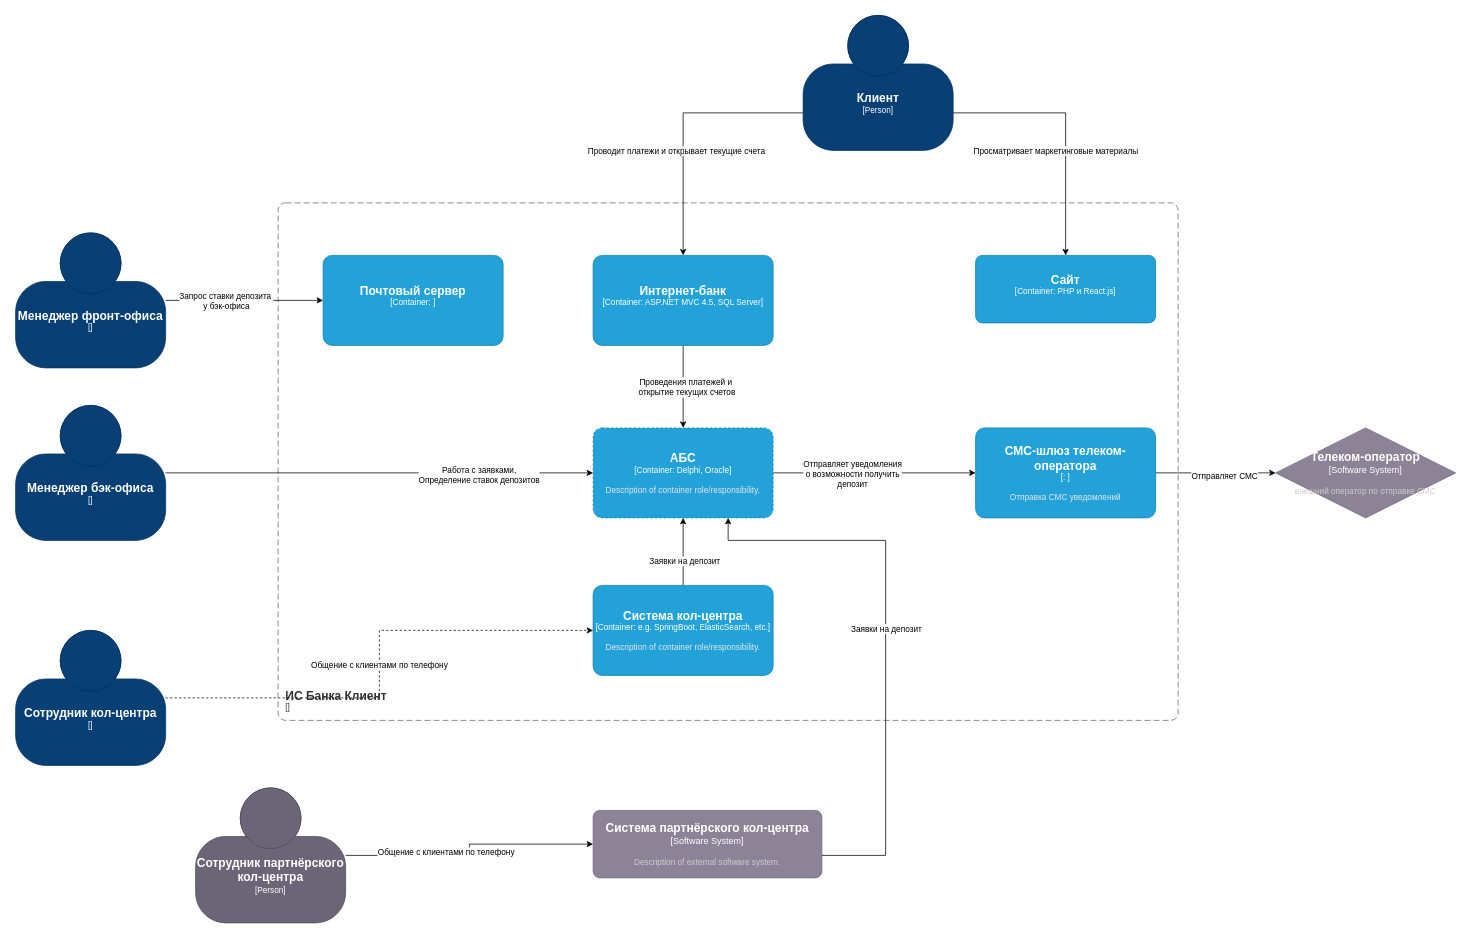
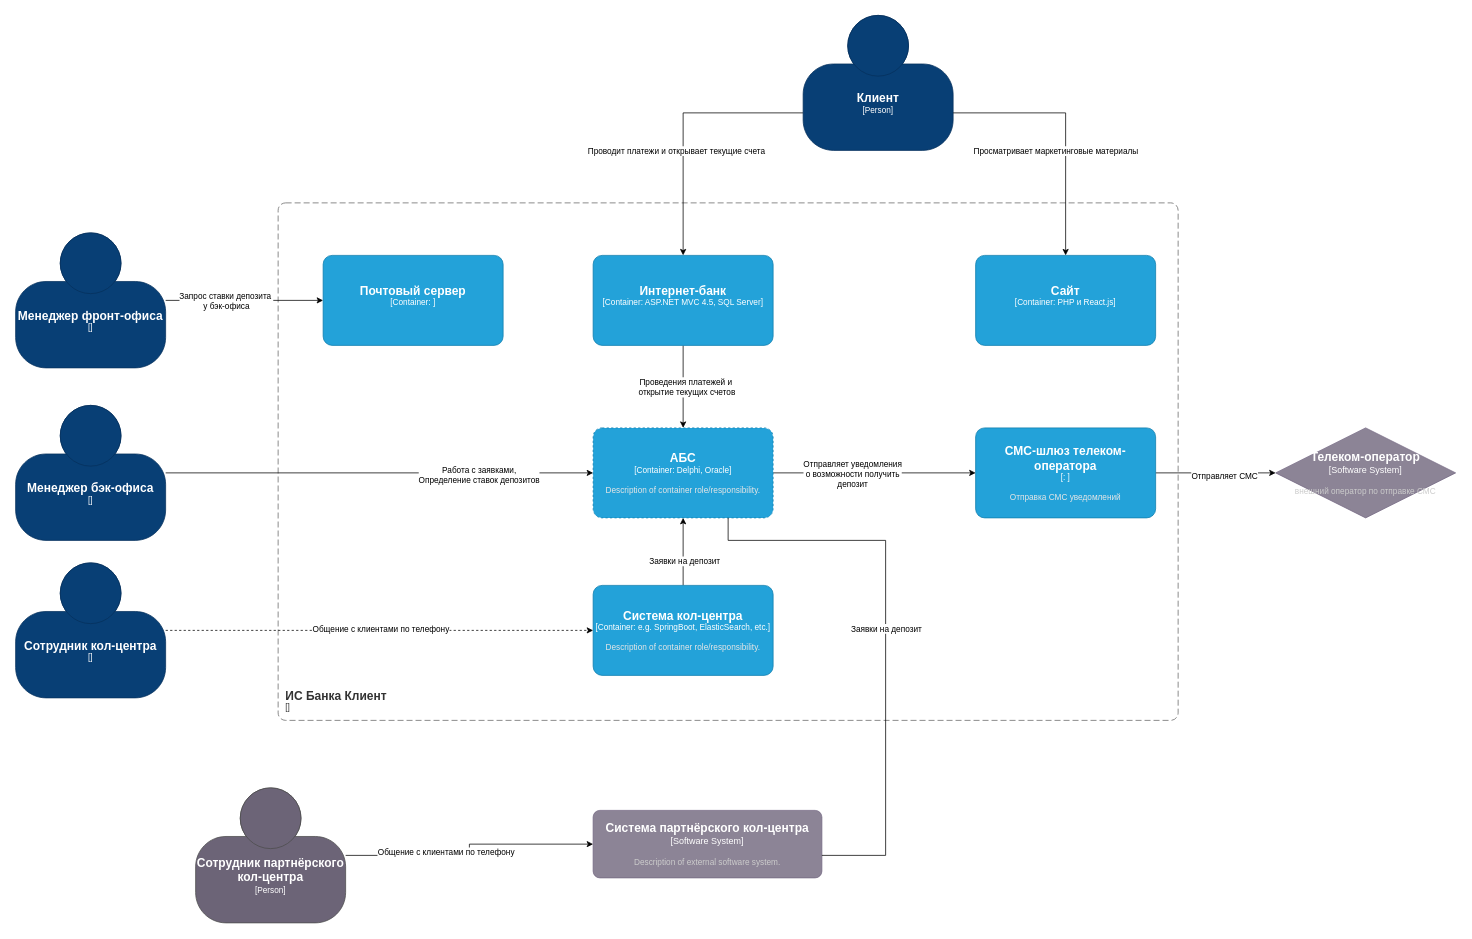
node "Сайт [Container: PHP и React.js]": size 180x68 -> 180x90
edge "Система партнёрского кол-центра [Software System] Description of external software system." -> "АБС [Container: Delphi, Oracle] Description of container role/responsibility.": arrowhead classic -> none
node "Сотрудник кол-центра []": moved (90, 698) -> (90, 630)
